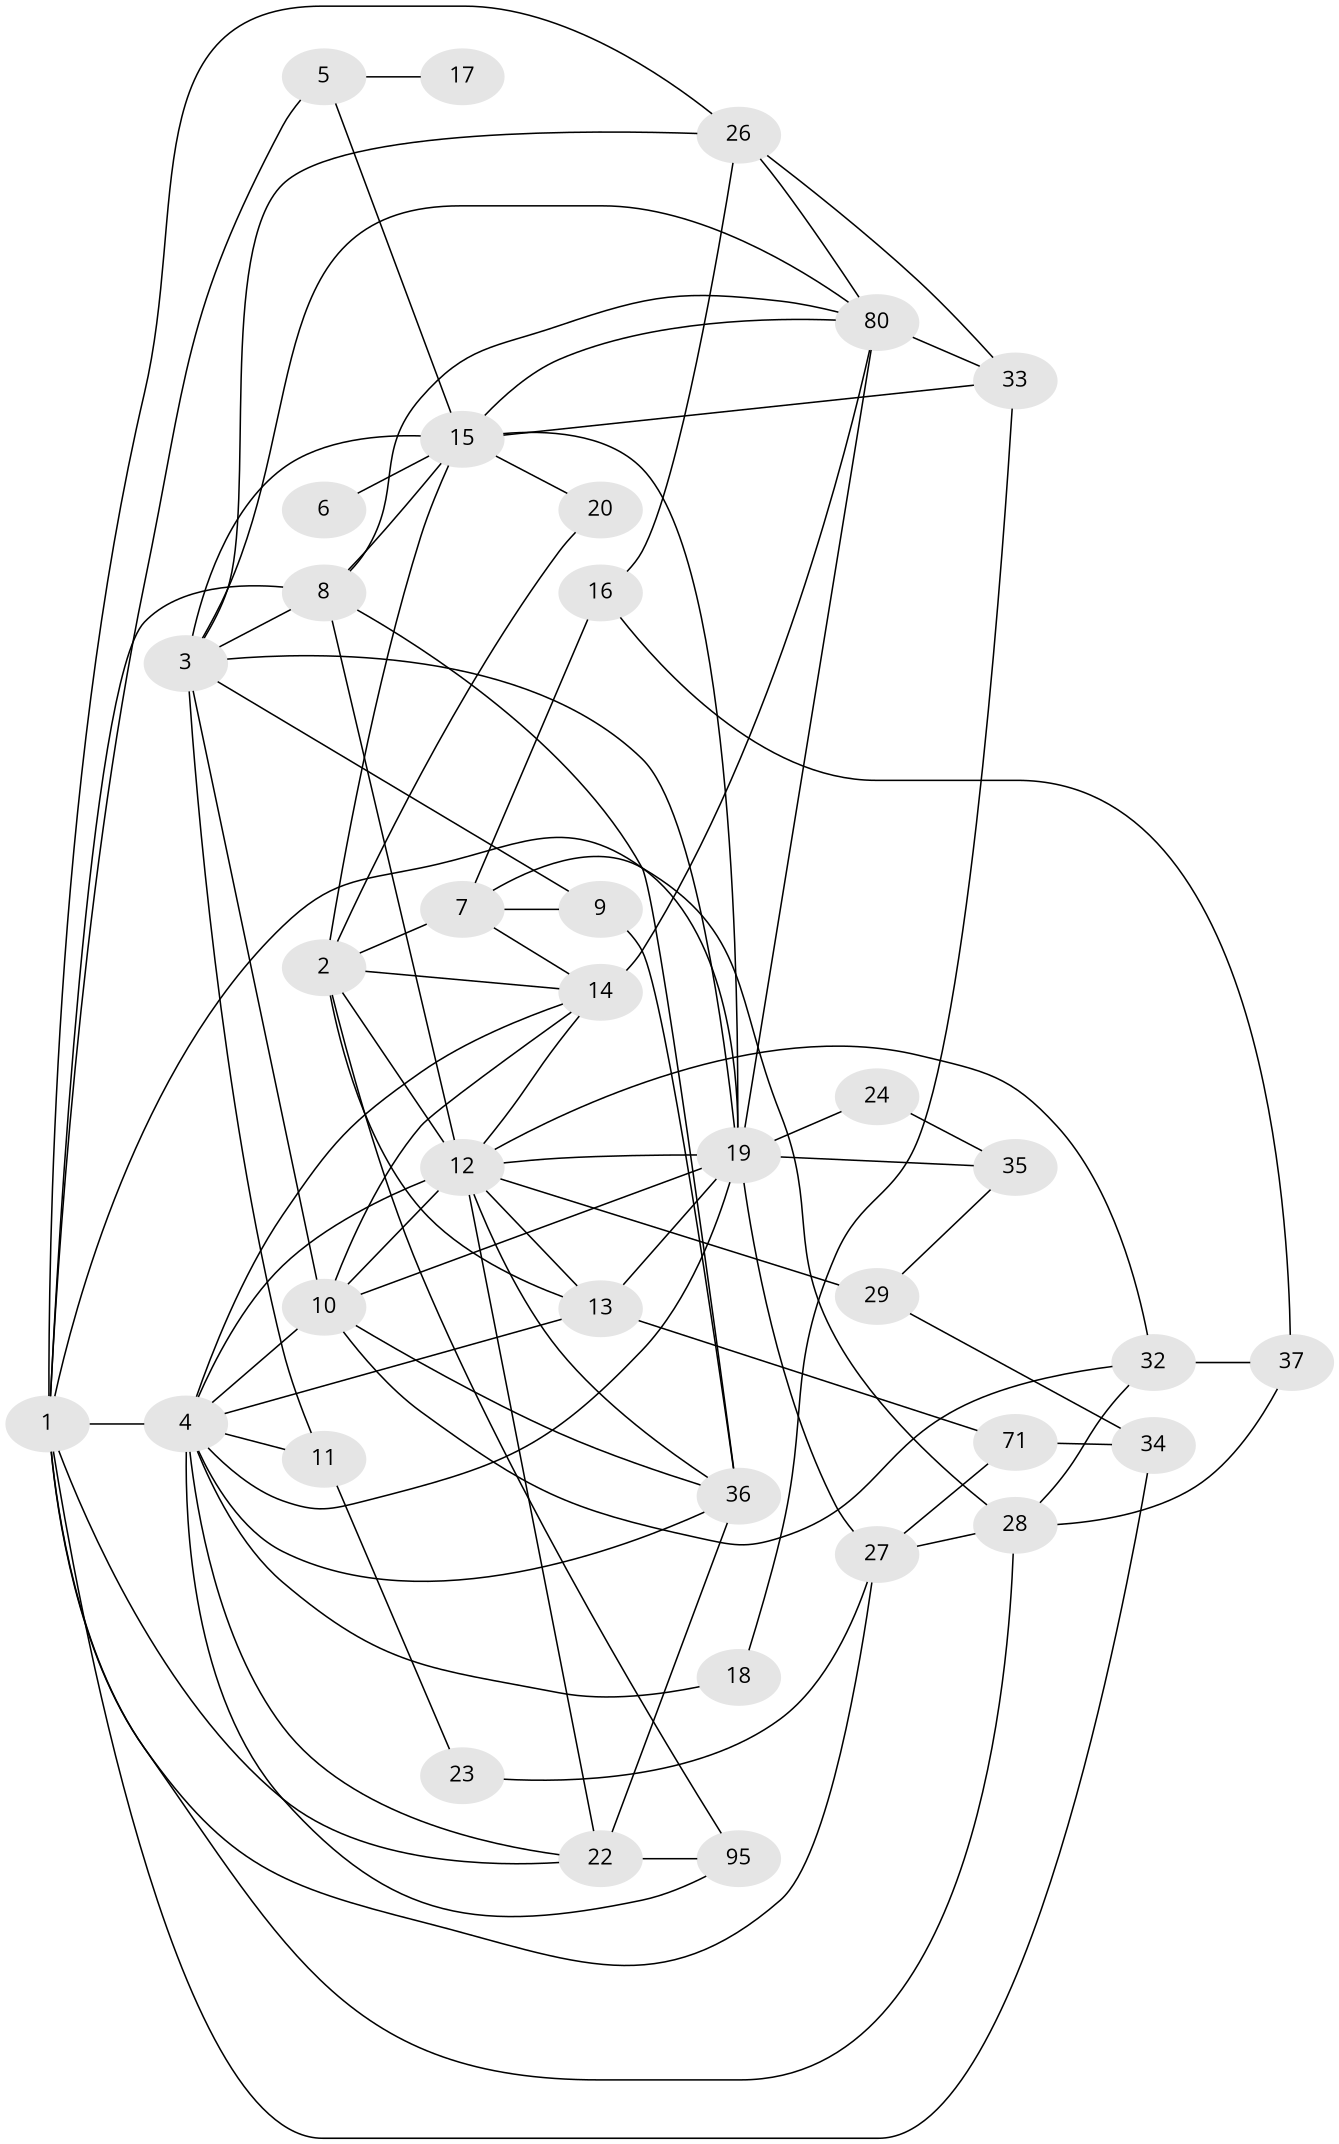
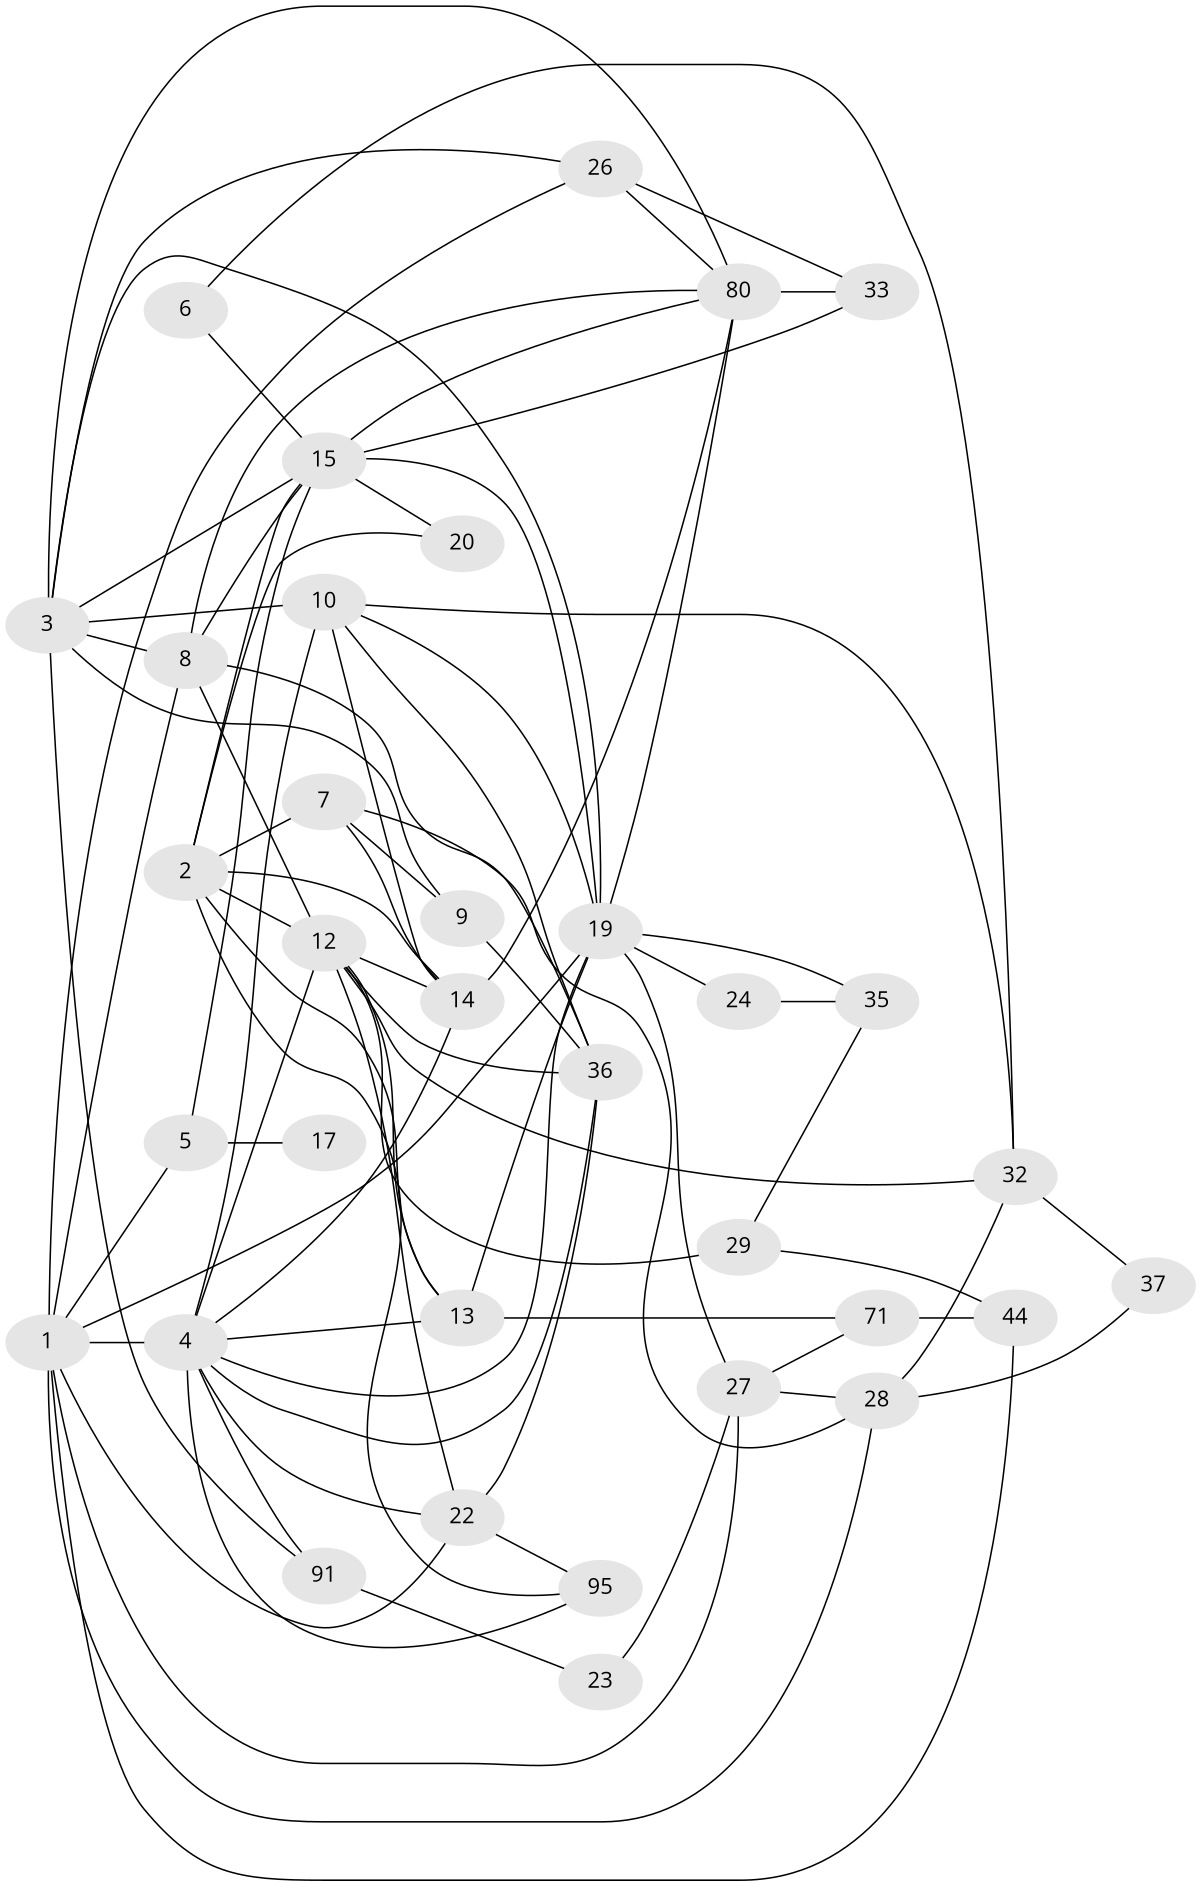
edge "6" -- "32": added
node "16": removed
edge "19" -- "12": removed
edge "12" -- "10": removed
node "34": label "34" -> "44"
node "11": label "11" -> "91"
node "18": removed
